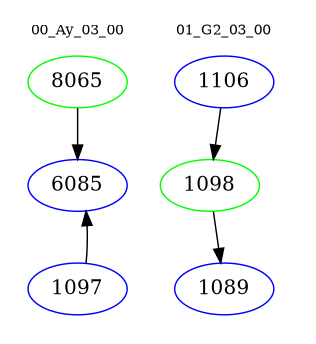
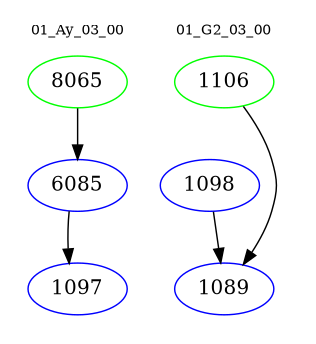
cluster "00_Ay_03_00": label "00_Ay_03_00" -> "01_Ay_03_00"
node "1106": color blue -> green
edge "1106" -> "1098": now "1106" -> "1089"
node "1098": color green -> blue
edge "1097" -> "6085": reversed
